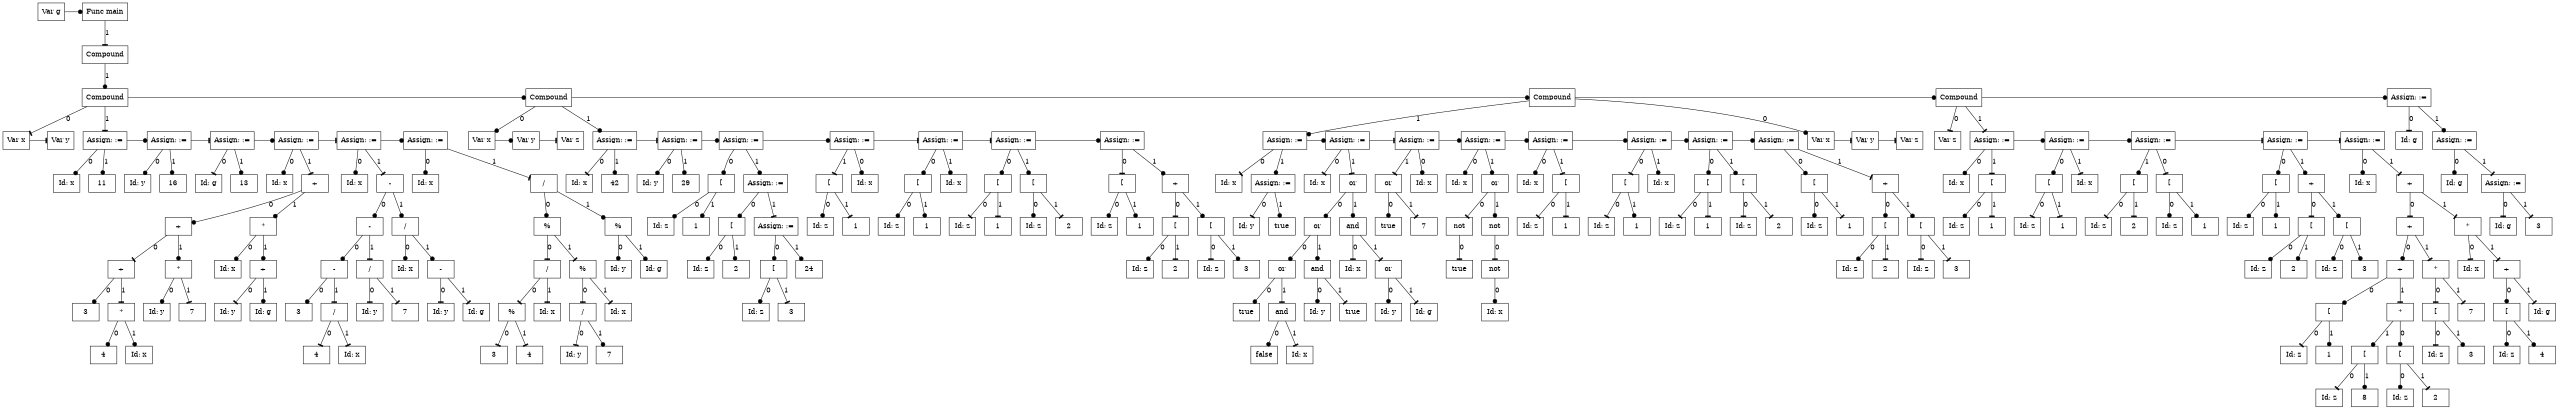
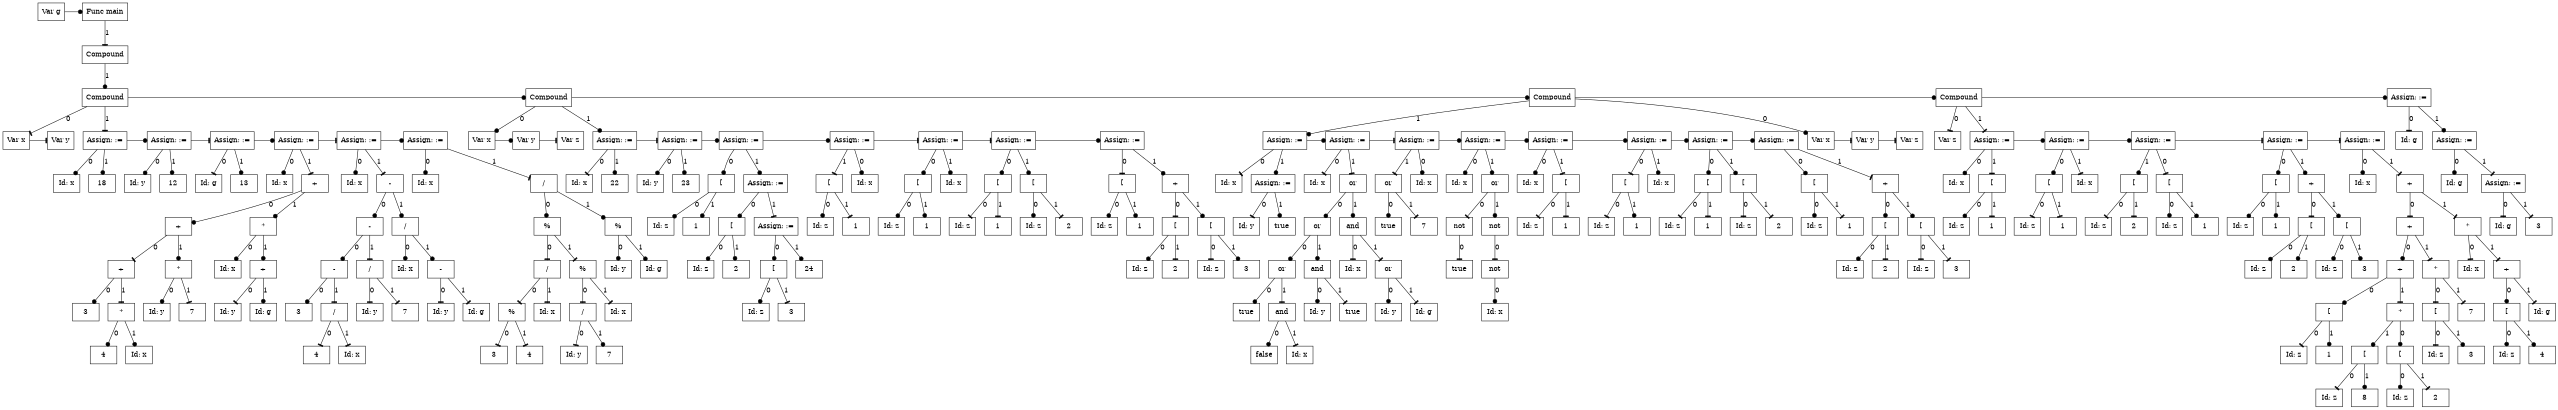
node "11": label "11" -> "18"
node "16": label "16" -> "12"
node "42": label "42" -> "22"
node "29": label "29" -> "23"
